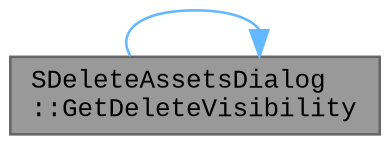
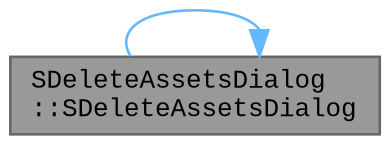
node "SDeleteAssetsDialog ::GetDeleteVisibility": label "SDeleteAssetsDialog ::GetDeleteVisibility" -> "SDeleteAssetsDialog ::SDeleteAssetsDialog"
